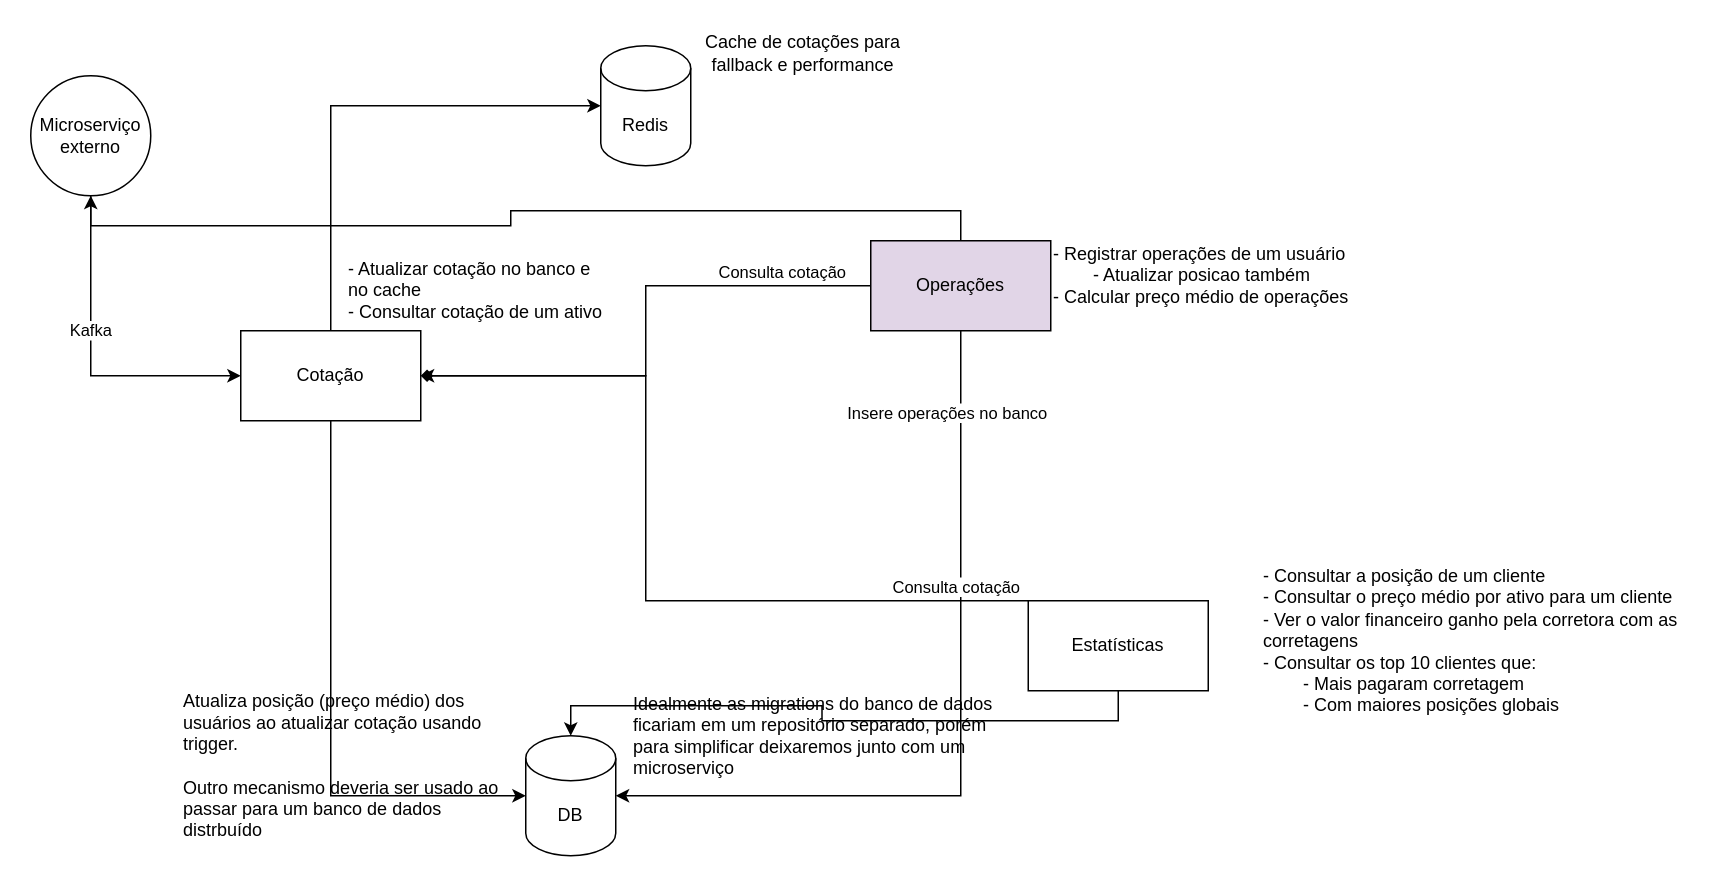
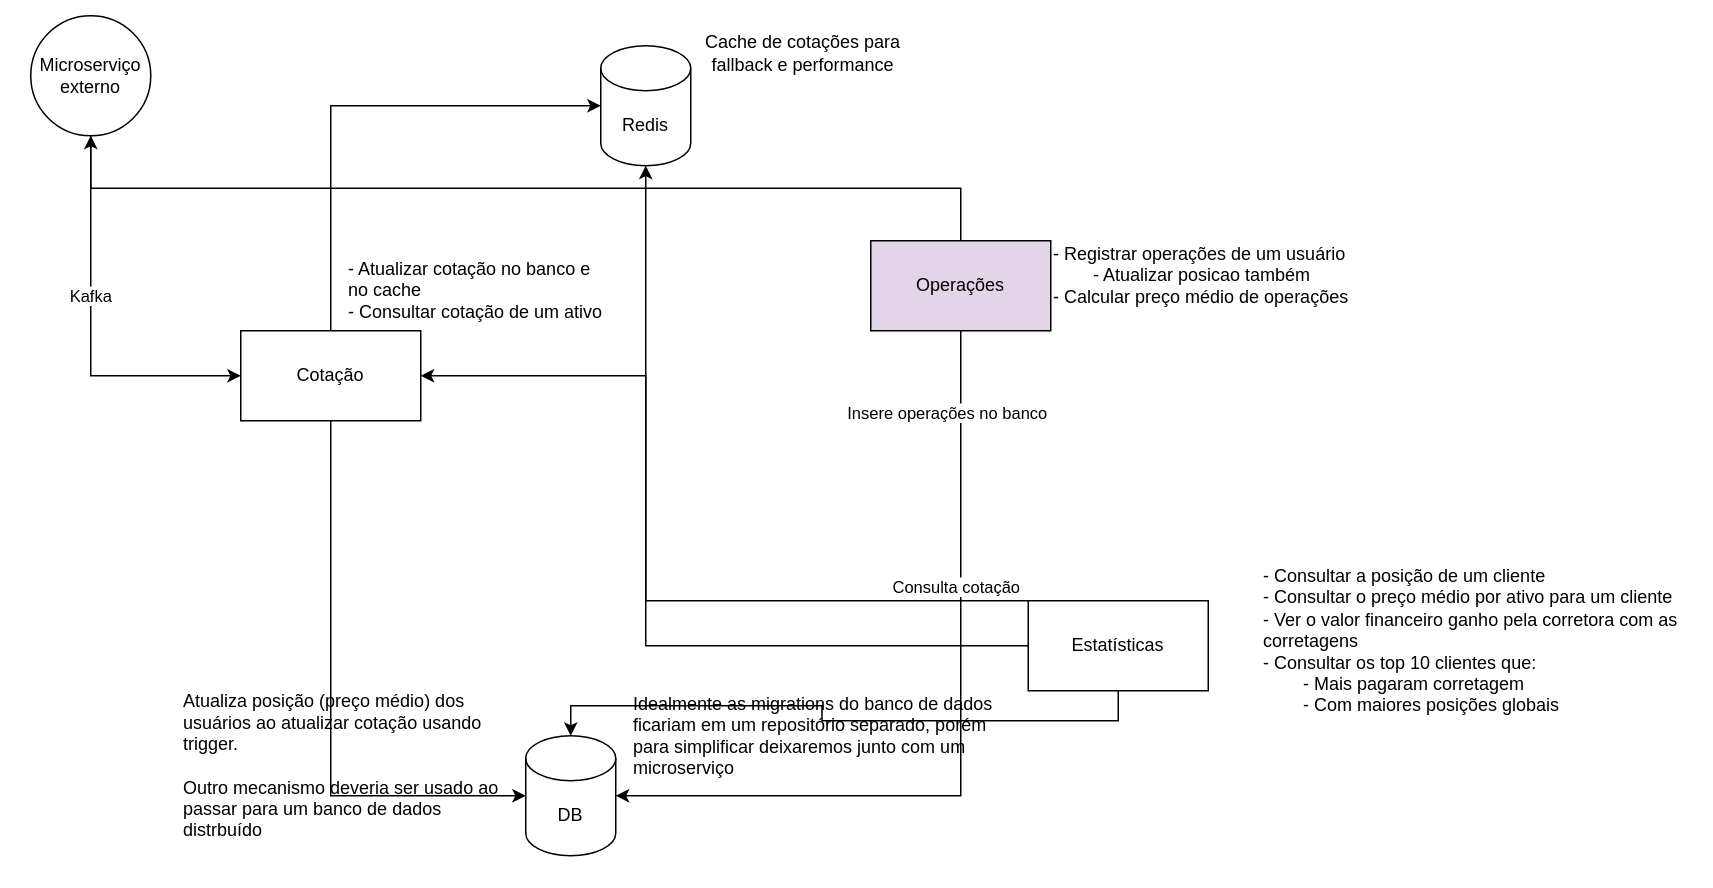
node "Microserviço externo": moved (91, 136) -> (91, 76)
edge "Operações" -> "Cotação": removed, label "Consulta cotação"
edge "Estatísticas" -> "Cotação": arrowhead diamond -> classic
edge "Estatísticas" -> "Redis": added
